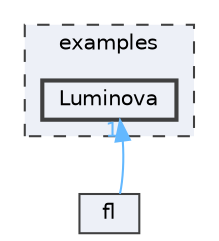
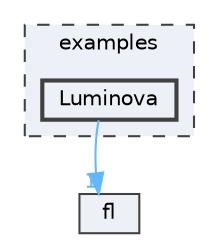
edge "fl" -> "Luminova": reversed
